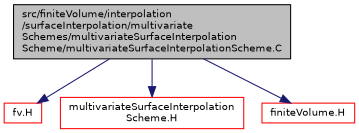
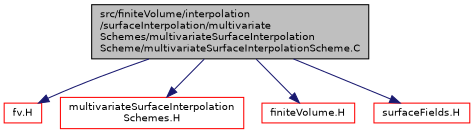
node "multivariateSurfaceInterpolation Scheme.H": label "multivariateSurfaceInterpolation Scheme.H" -> "multivariateSurfaceInterpolation Schemes.H"
node "surfaceFields.H": added
